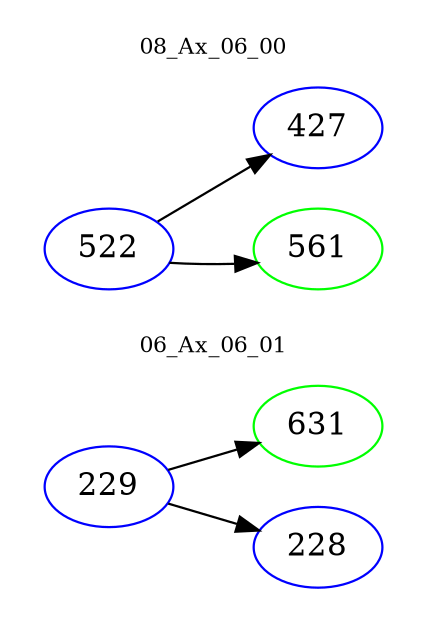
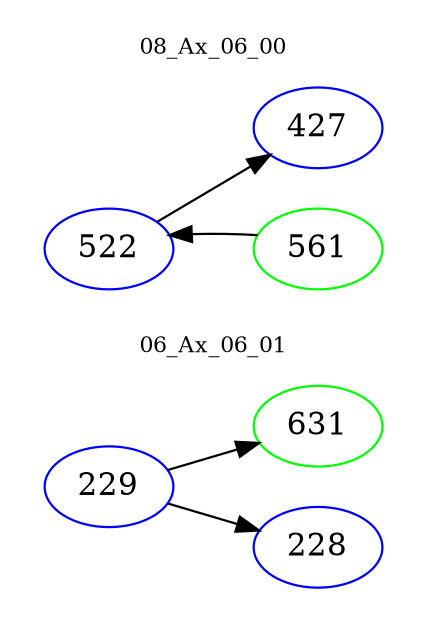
edge "522" -> "561": reversed
